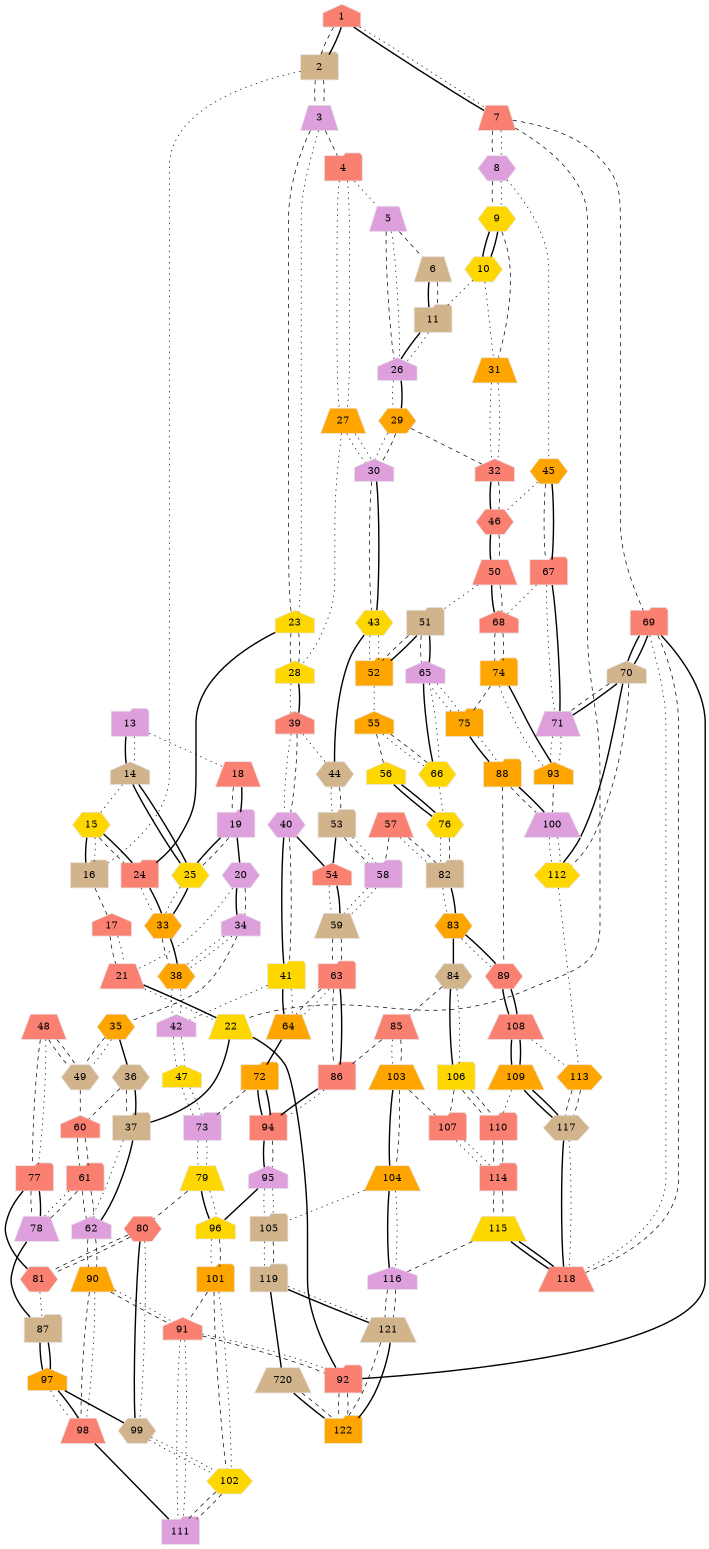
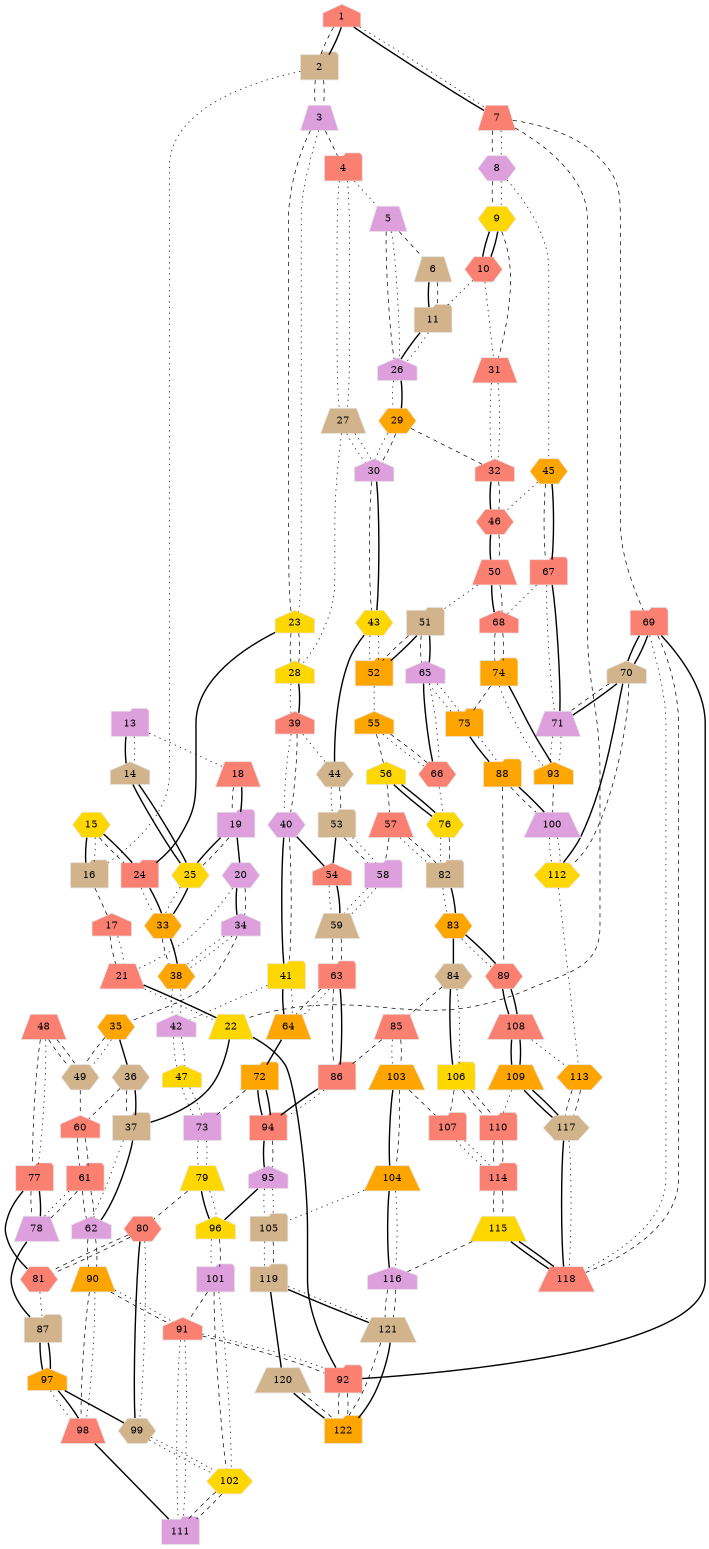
node "10": fillcolor gold -> salmon
node "31": fillcolor orange -> salmon
node "27": fillcolor orange -> tan
node "66": fillcolor gold -> salmon
edge "14" -- "15": removed
edge "56" -- "57": added
node "101": fillcolor orange -> plum
node "720": label "720" -> "120"
